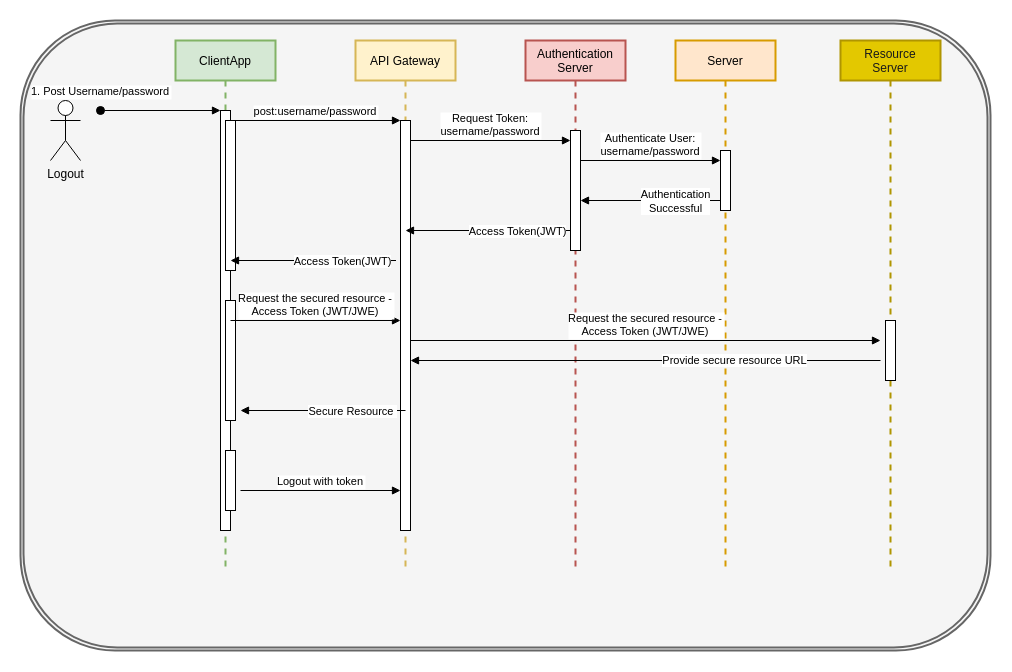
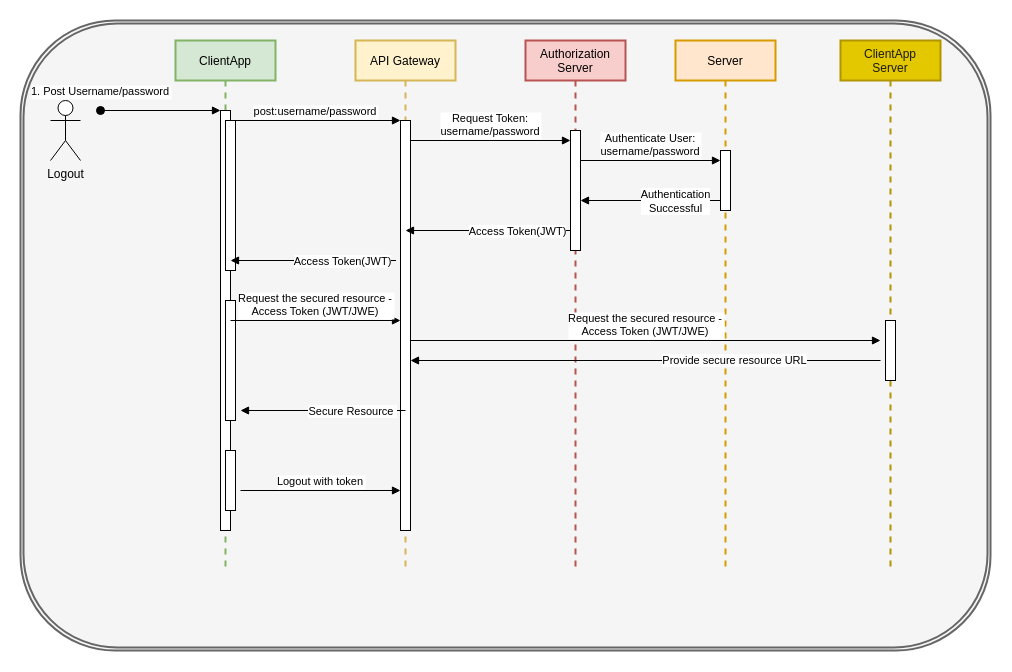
node "Authentication Server": label "Authentication Server" -> "Authorization Server"
node "Resource Server": label "Resource Server" -> "ClientApp Server"
